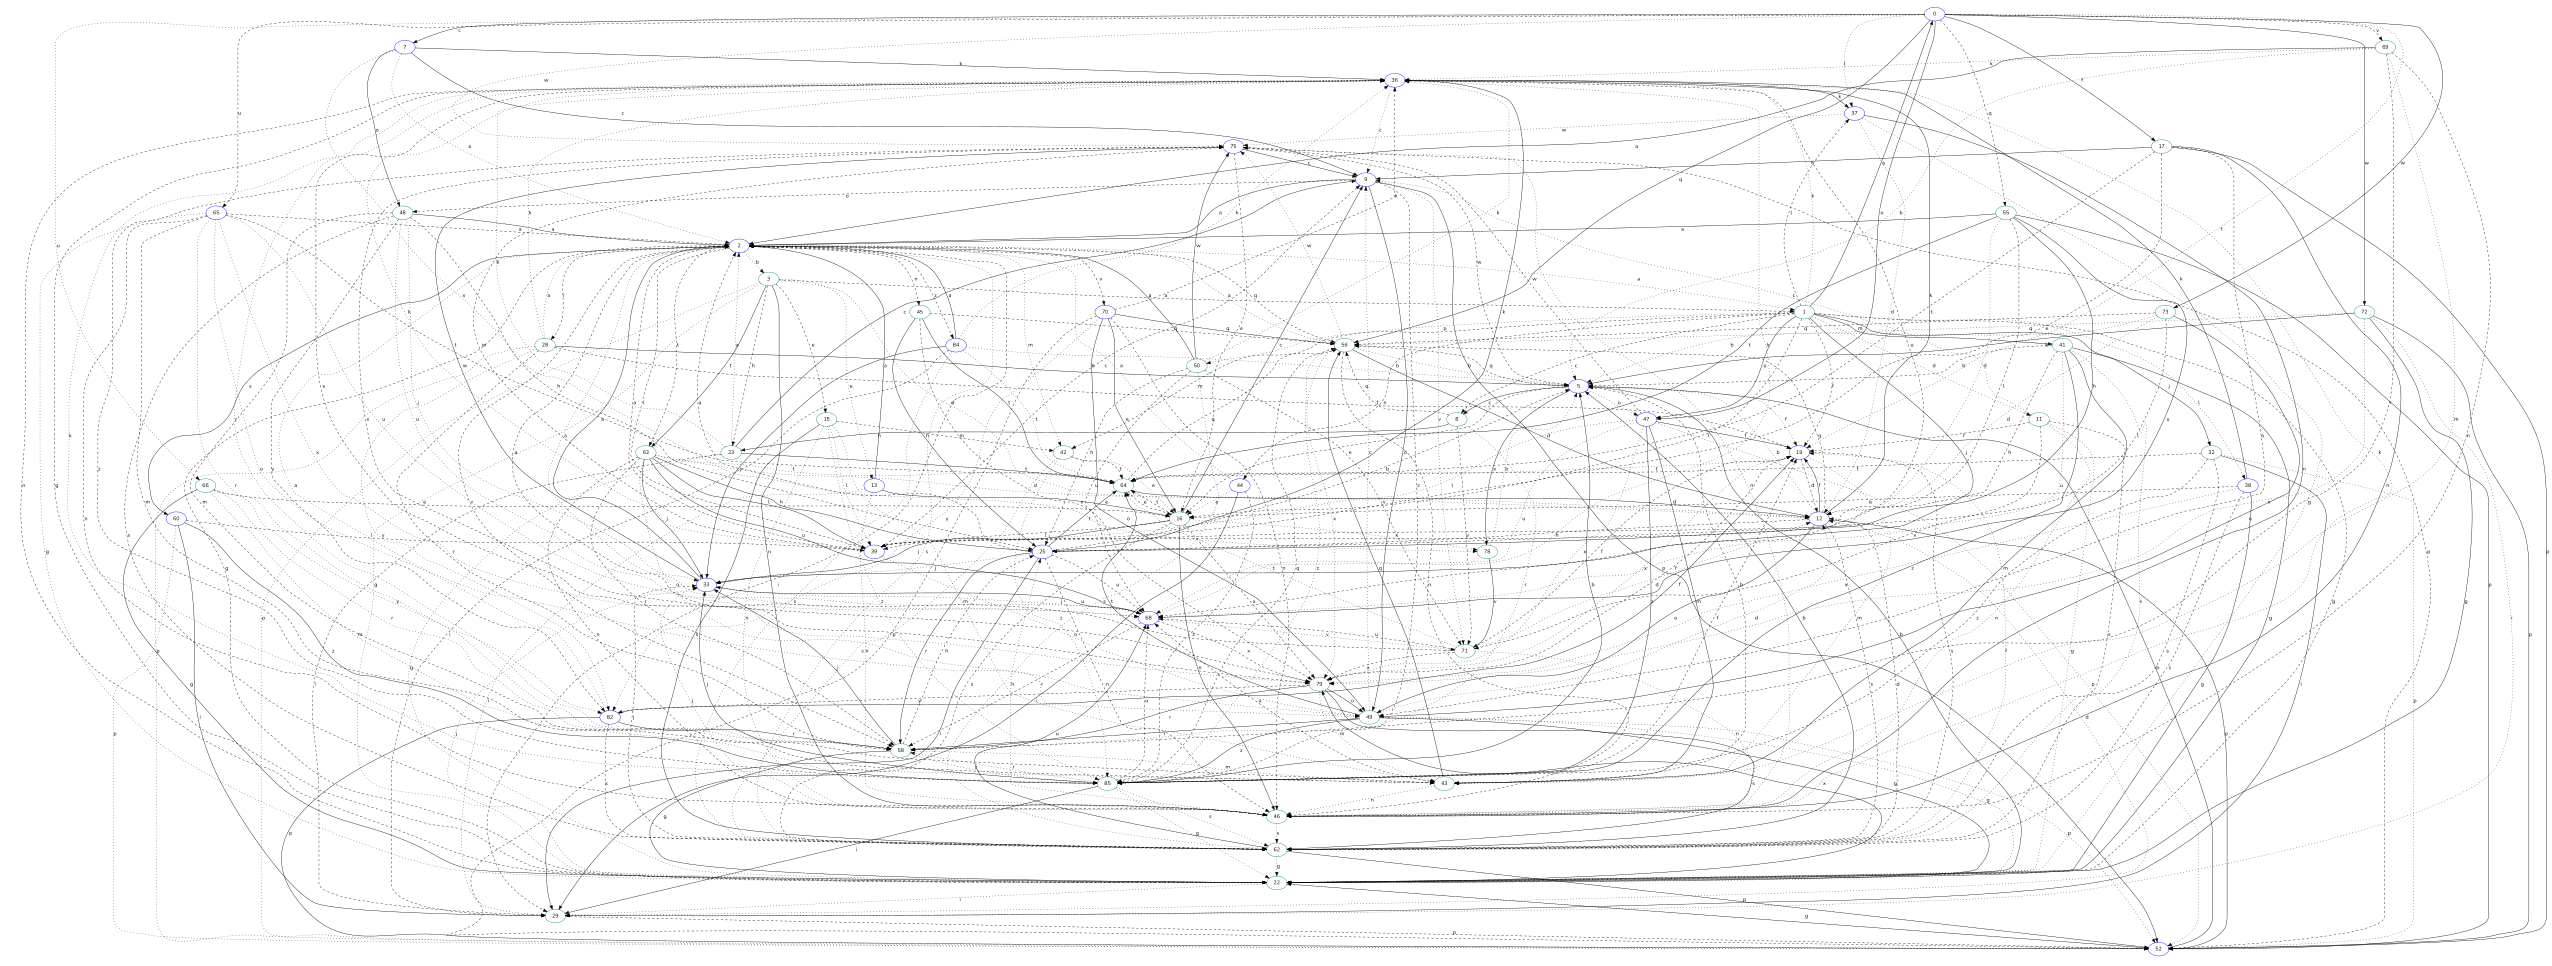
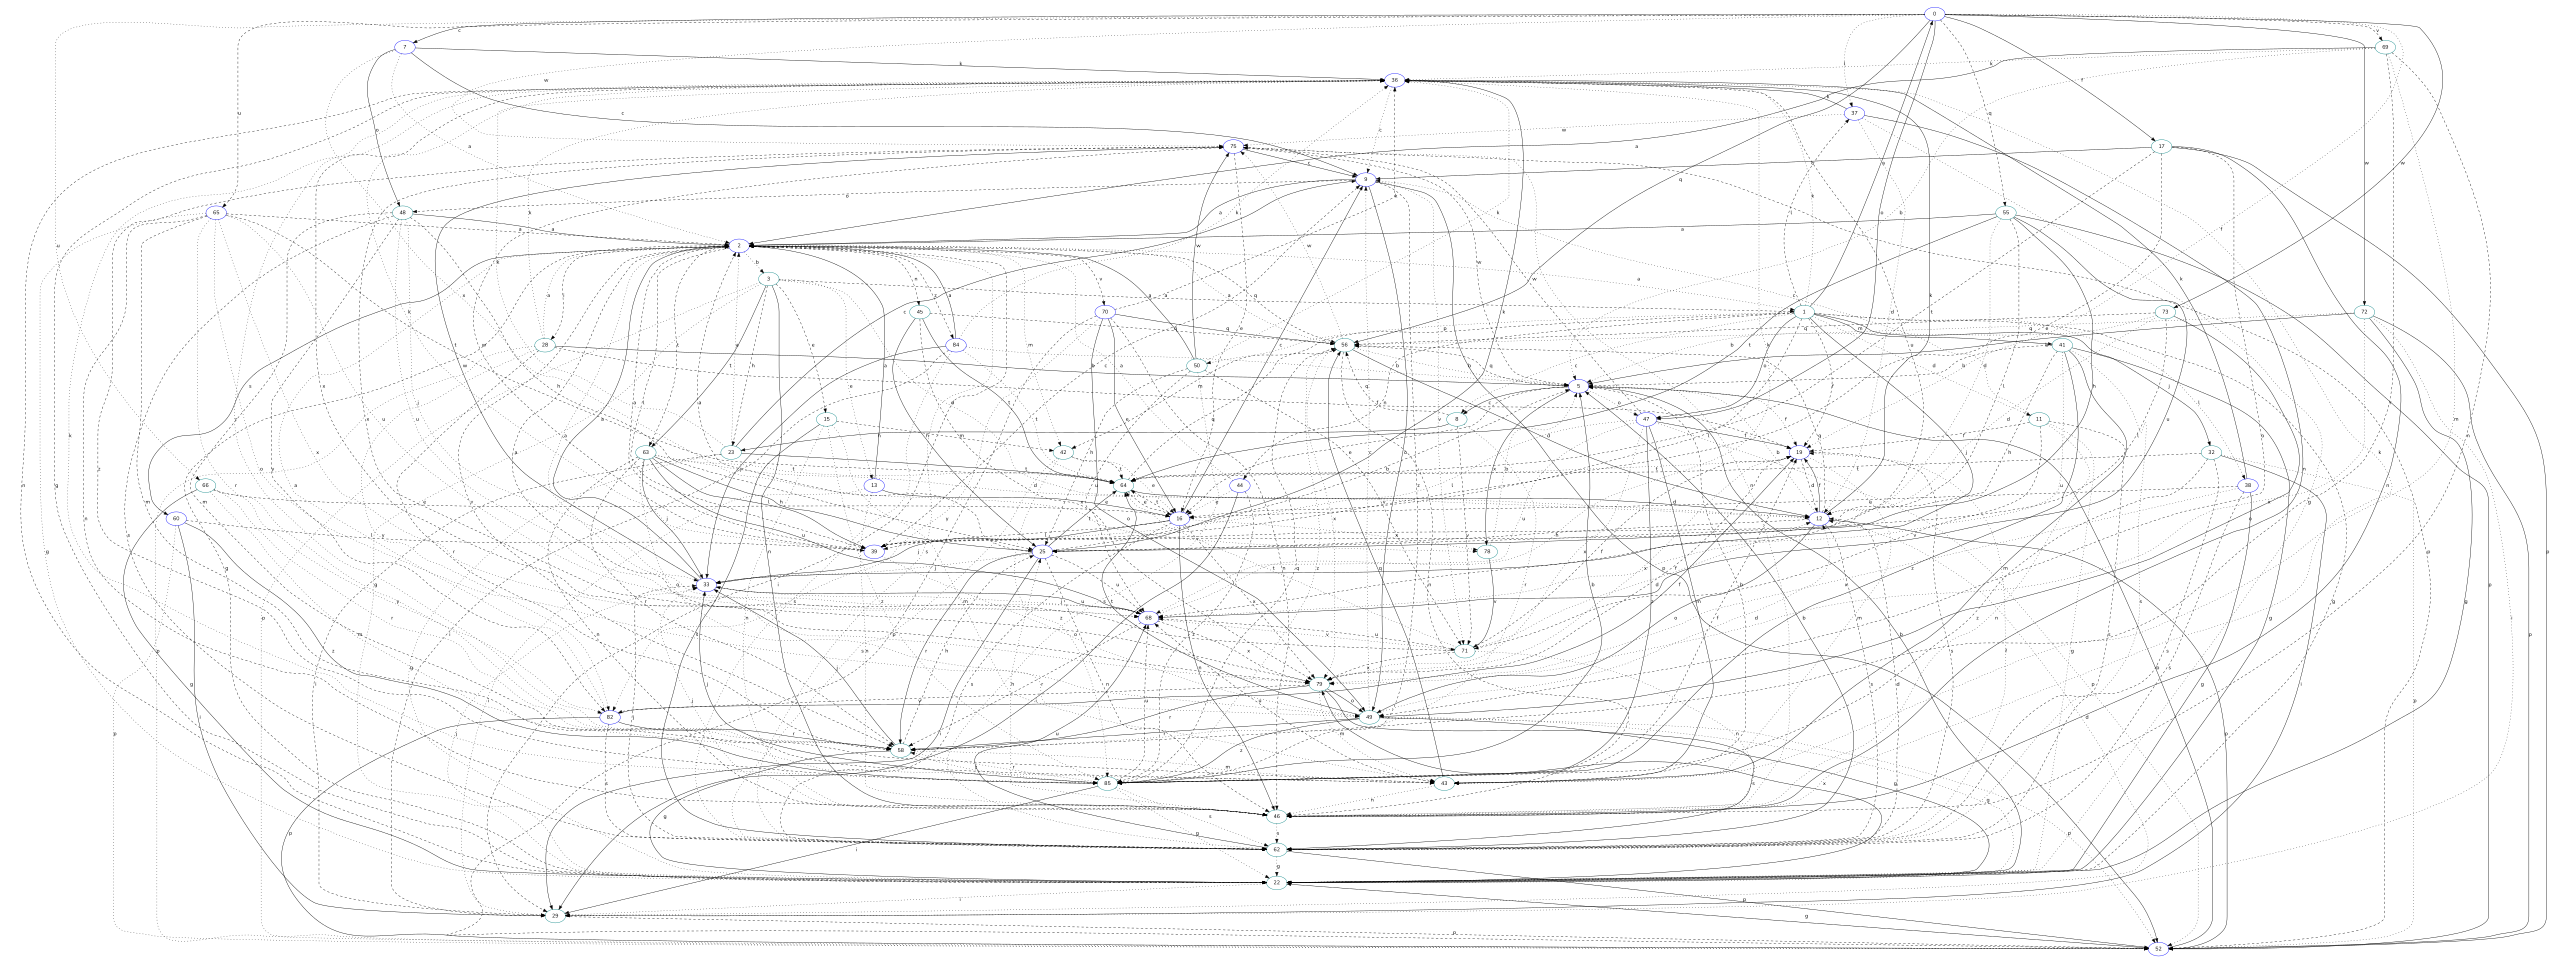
edge "36" -> "37": reversed
edge "1" -> "8": style dashed -> dotted
edge "15" -> "39": removed, label "l"
node "16": color teal -> blue
